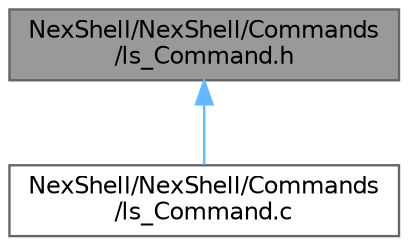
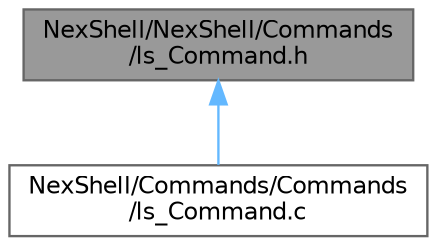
node "NexShell/NexShell/Commands /ls_Command.c": label "NexShell/NexShell/Commands /ls_Command.c" -> "NexShell/Commands/Commands /ls_Command.c"
